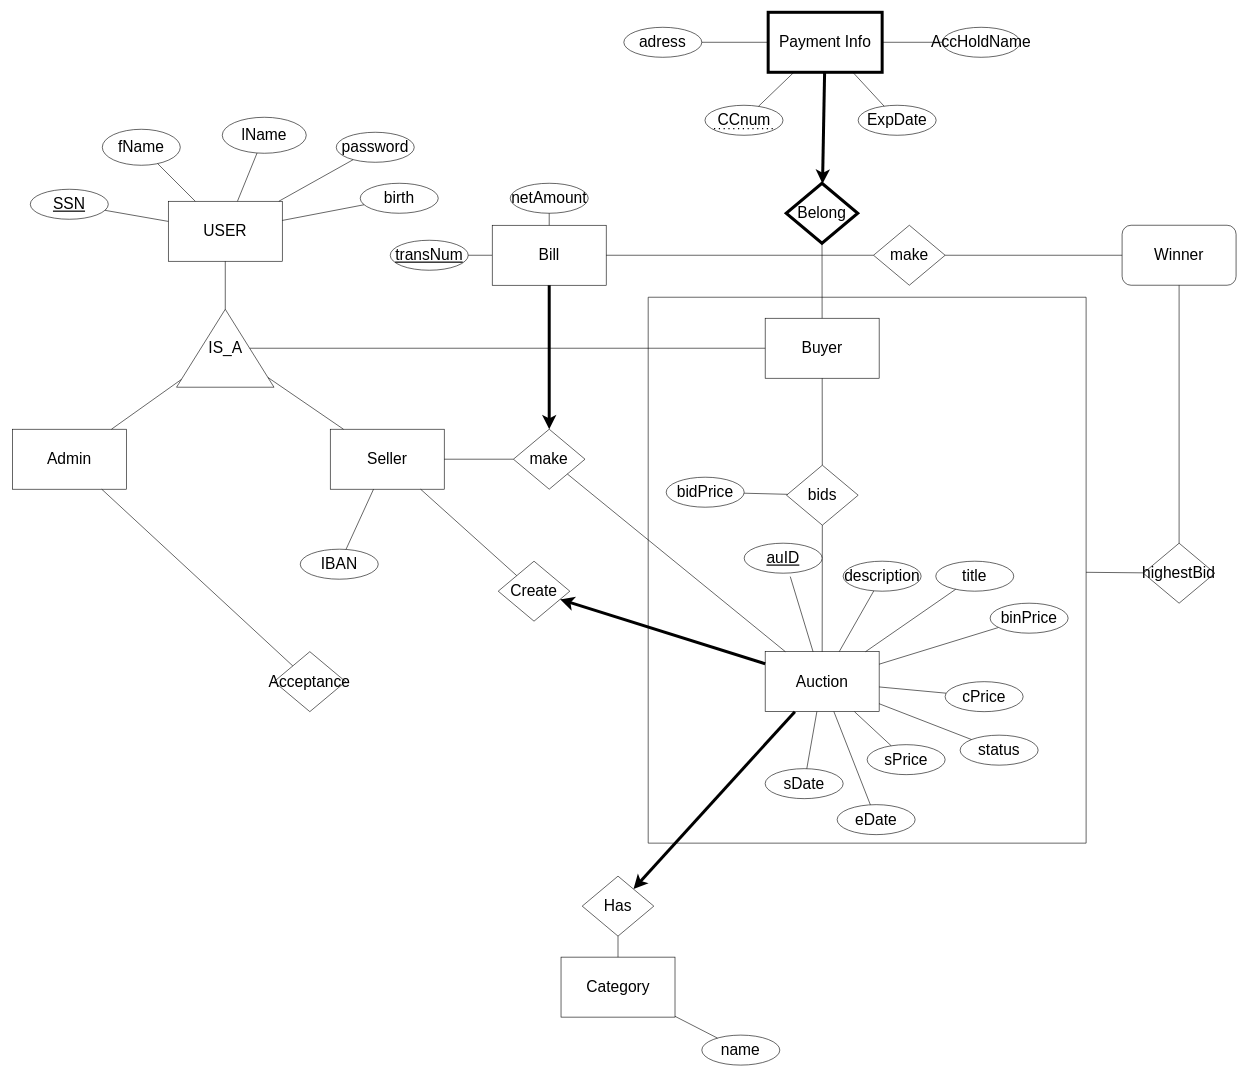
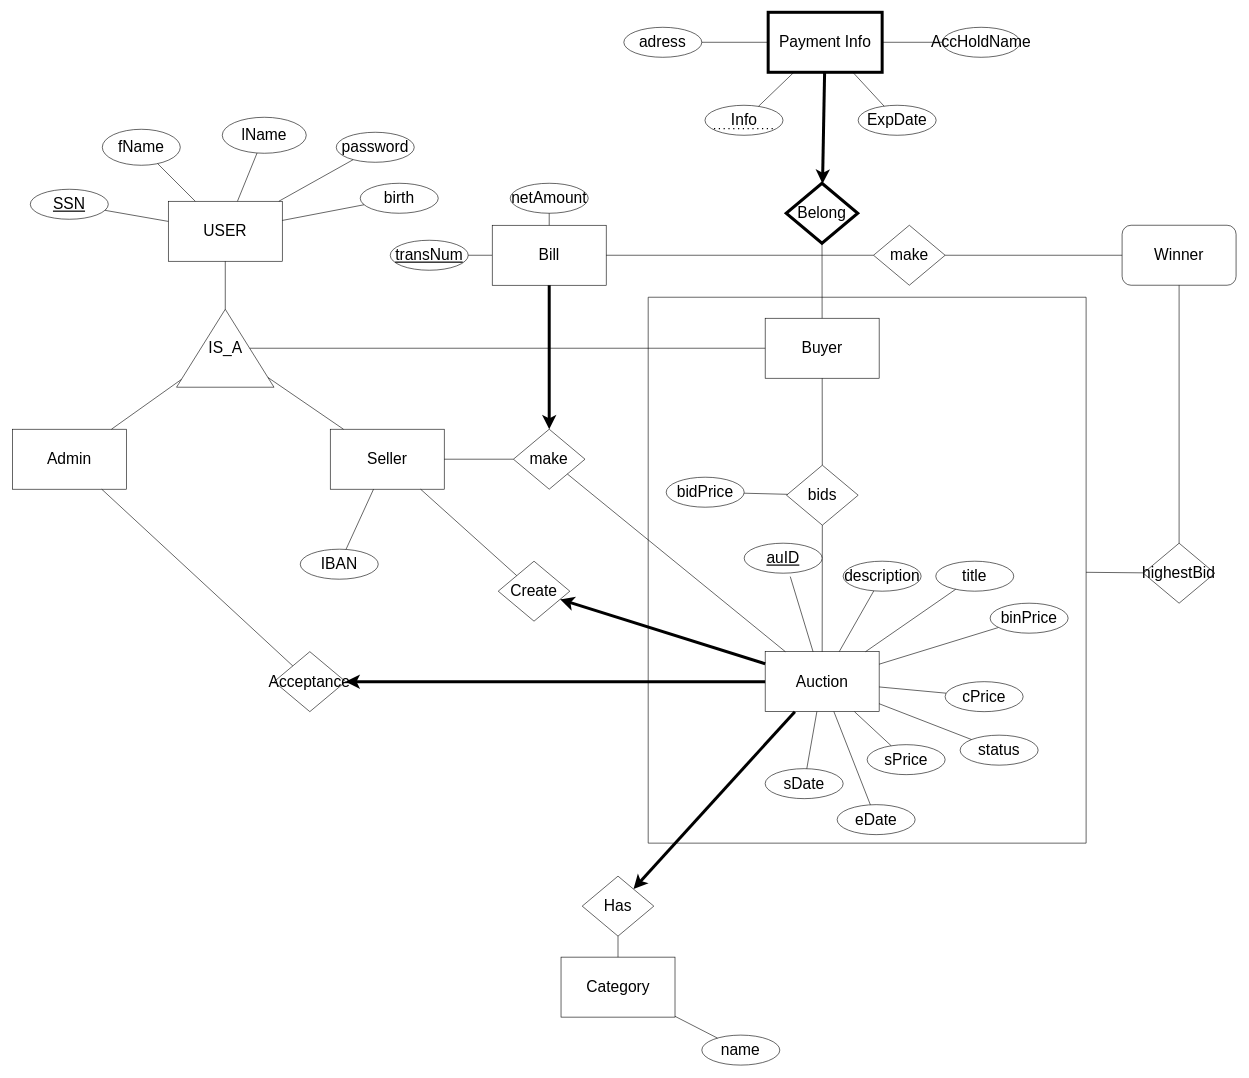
node "CCnum": label "CCnum" -> "Info"
edge "Auction" -> "Acceptance": added
